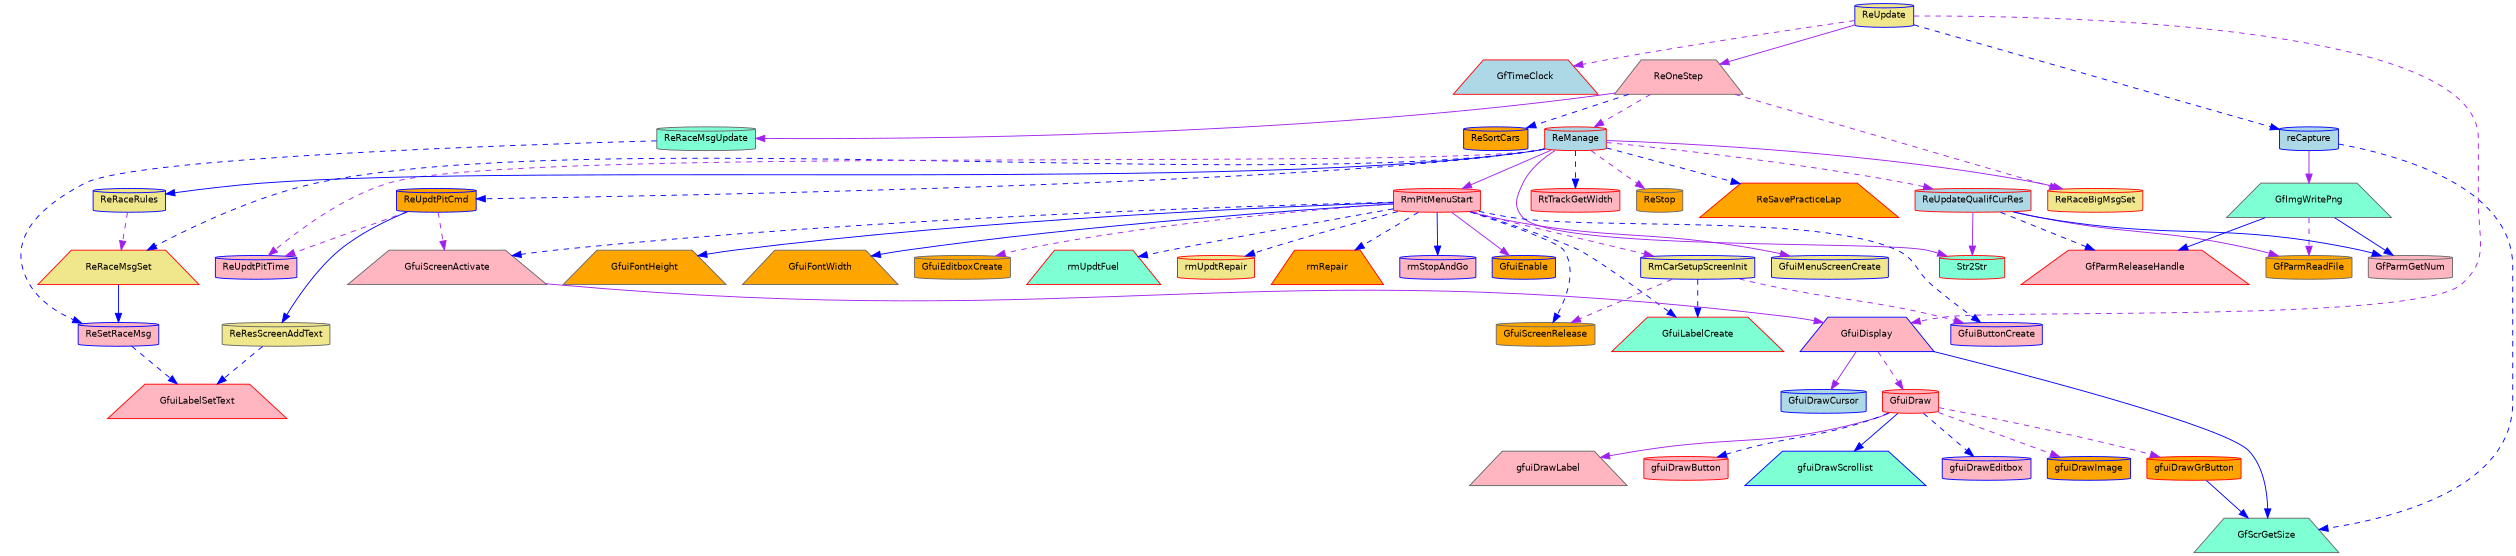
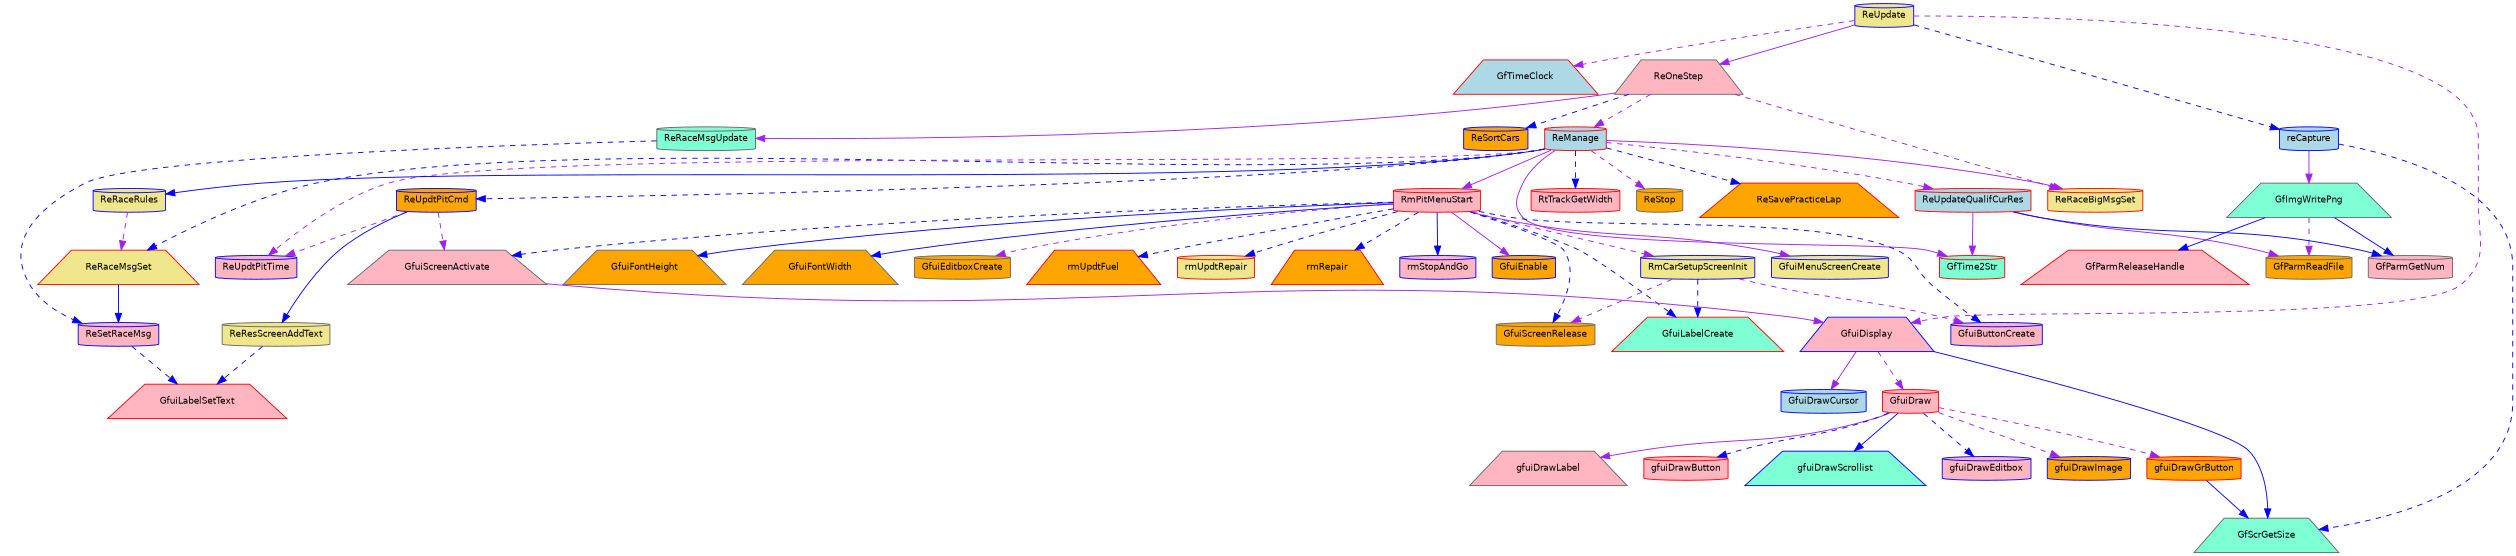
edge "ReUpdateQualifCurRes" -> "GfParmReleaseHandle": removed
node "rmUpdtFuel": fillcolor aquamarine -> orange
node "Str2Str": label "Str2Str" -> "GfTime2Str"
